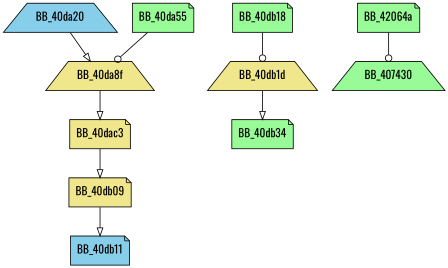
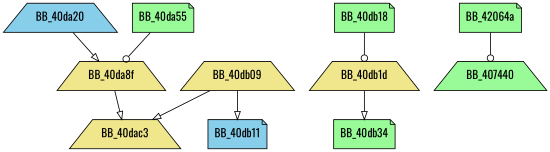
node "BB_407430": label "BB_407430" -> "BB_407440"
node "BB_40dac3": shape note -> trapezium
edge "BB_40dac3" -> "BB_40db09": reversed
node "BB_40db09": shape note -> trapezium
